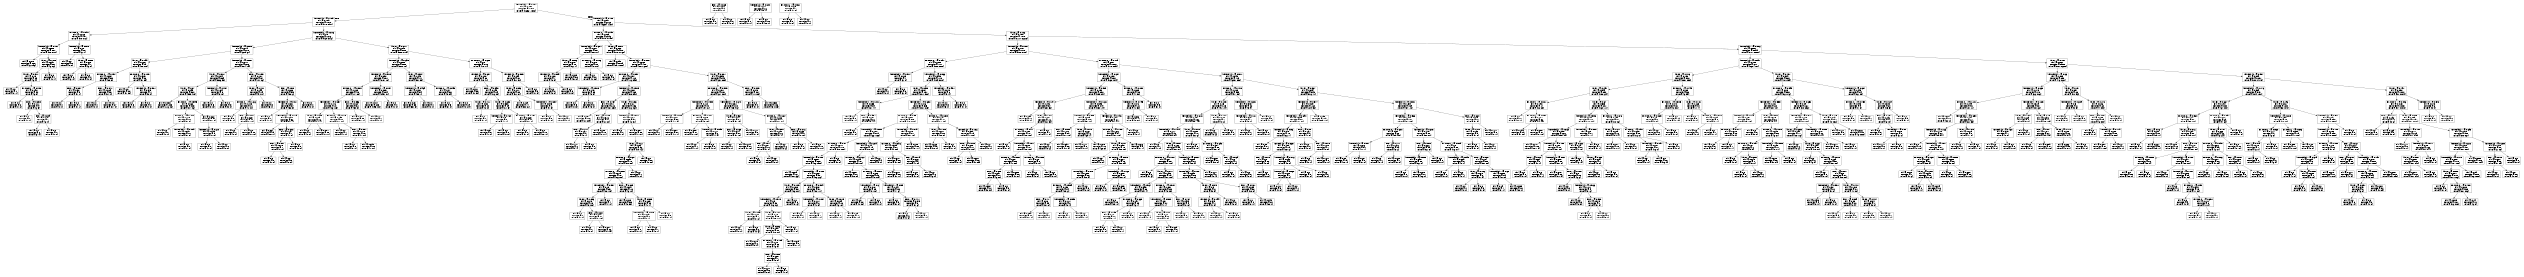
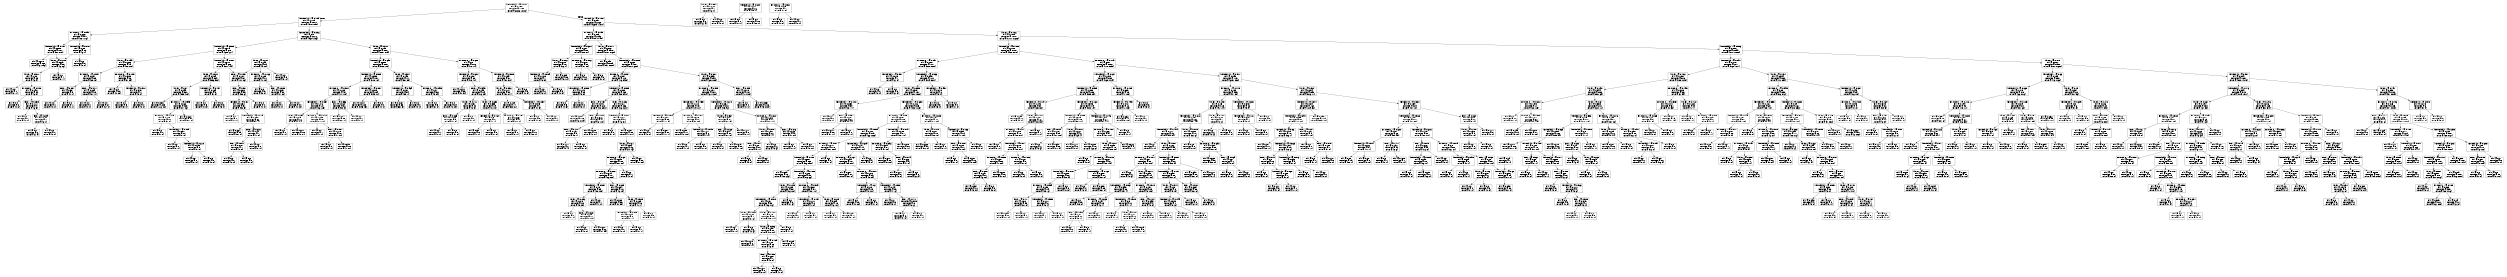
edge "hematokrit <= 0.378 gini = 0.48 samples = 10 value = [6, 4]" -> "hbver <= 0.532 gini = 0.245 samples = 7 value = [6, 1]": now "hematokrit <= 0.378 gini = 0.48 samples = 10 value = [6, 4]" -> "hbver <= 0.475 gini = 0.397 samples = 22 value = [6, 16]"
edge "er-cv <= 0.458 gini = 0.404 samples = 57 value = [41, 16]" -> "hbver <= 0.704 gini = 0.499 samples = 19 value = [9, 10]": reversed
edge "hbver <= 0.744 gini = 0.32 samples = 10 value = [2, 8]" -> "er-cv <= 0.163 gini = 0.198 samples = 9 value = [1, 8]": added
edge "gini = 0.162 samples = 90 value = [82, 8]" -> "hematokrit <= 0.641 gini = 0.198 samples = 9 value = [1, 8]": now "hemoglobin <= 0.129 gini = 0.397 samples = 11 value = [3, 8]" -> "hematokrit <= 0.641 gini = 0.198 samples = 9 value = [1, 8]"
edge "hbver <= 0.472 gini = 0.105 samples = 36 value = [2, 34]" -> "gini = 0.056 samples = 35 value = [1, 34]": reversed
edge "gini = 0.147 samples = 25 value = [2, 23]" -> "gini = 0.171 samples = 85 value = [8, 77]": now "er-cv <= 0.954 gini = 0.187 samples = 86 value = [9, 77]" -> "gini = 0.171 samples = 85 value = [8, 77]"
edge "hematokrit <= 0.576 gini = 0.198 samples = 9 value = [8, 1]" -> "hematokrit <= 0.561 gini = 0.408 samples = 7 value = [5, 2]": now "er-cv <= 0.372 gini = 0.5 samples = 10 value = [5, 5]" -> "hematokrit <= 0.561 gini = 0.408 samples = 7 value = [5, 2]"
edge "hematokrit <= 0.54 gini = 0.332 samples = 38 value = [30, 8]" -> "gini = 0.142 samples = 26 value = [24, 2]": reversed
edge "hemoglobin <= 0.62 gini = 0.388 samples = 19 value = [14, 5]" -> "gini = 0.49 samples = 7 value = [3, 4]": reversed
edge "er-cv <= 0.164 gini = 0.165 samples = 22 value = [20, 2]" -> "gini = 0.091 samples = 21 value = [20, 1]": reversed
